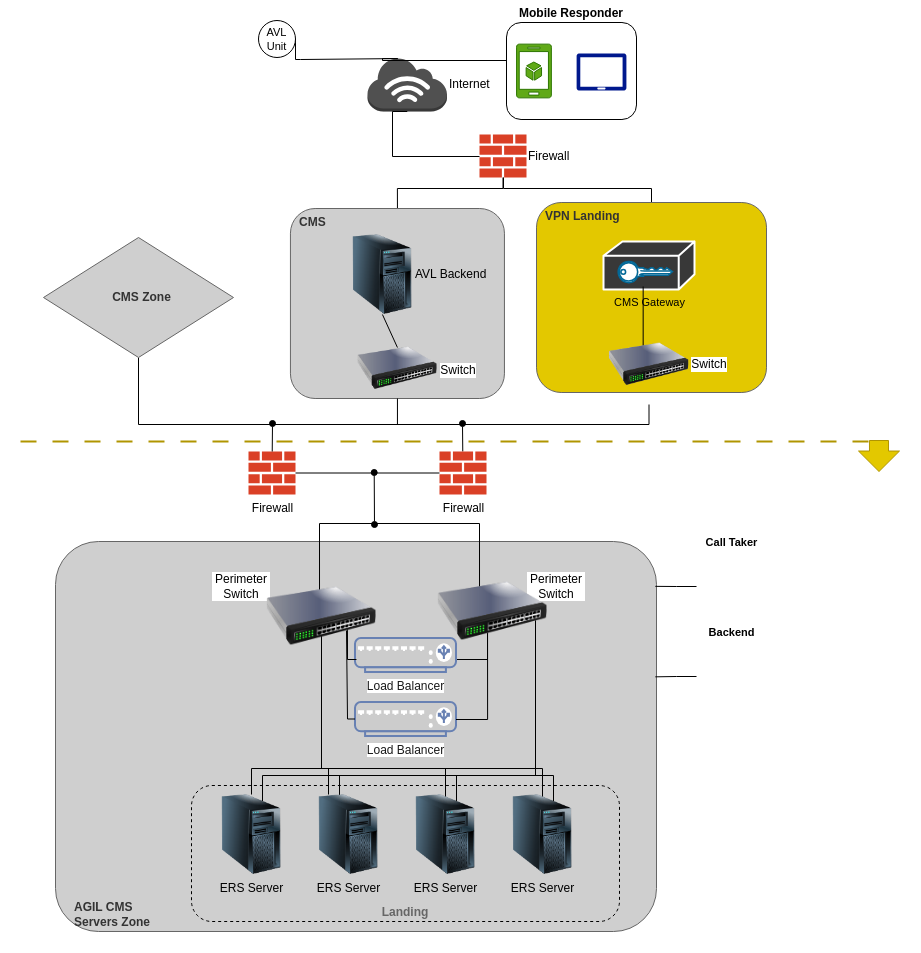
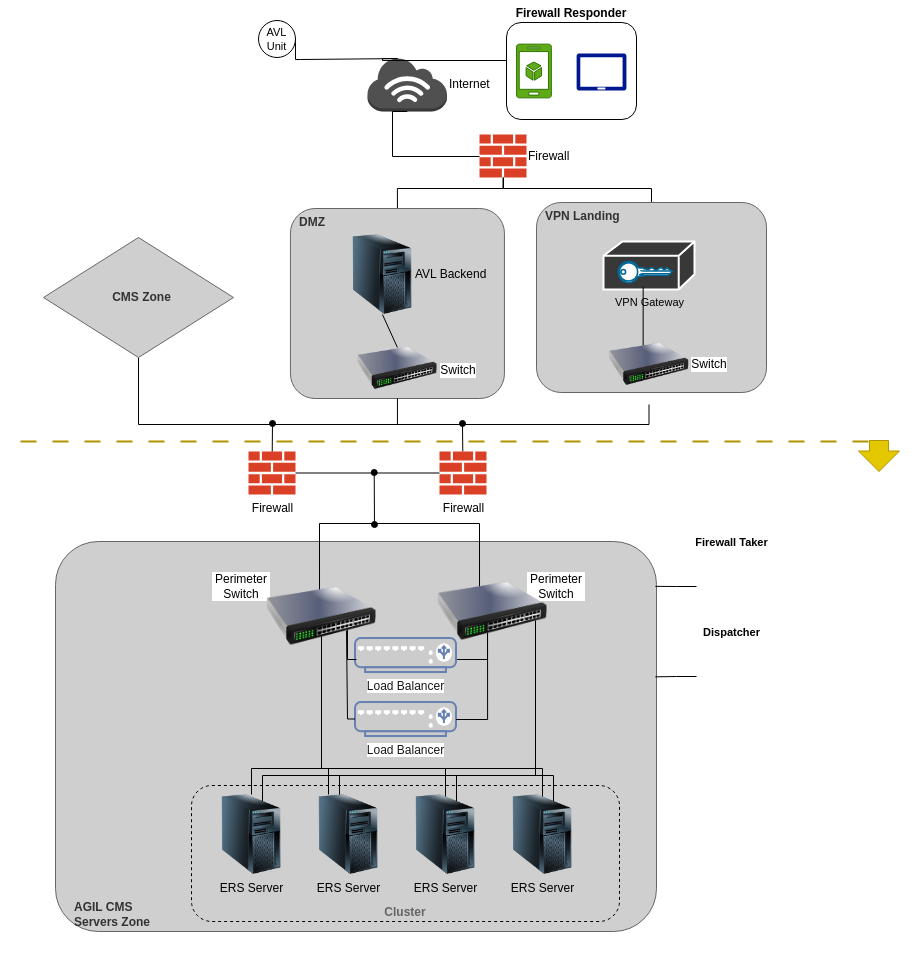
node "Mobile Responder": label "Mobile Responder" -> "Firewall Responder"
node "CMS": label "CMS" -> "DMZ"
node "VPN Landing": fillcolor #e3c800 -> #cfcfcf
node "CMS Gateway": label "CMS Gateway" -> "VPN Gateway"
node "Call Taker": label "Call Taker" -> "Firewall Taker"
node "Backend": label "Backend" -> "Dispatcher"
node "Landing": label "Landing" -> "Cluster"
